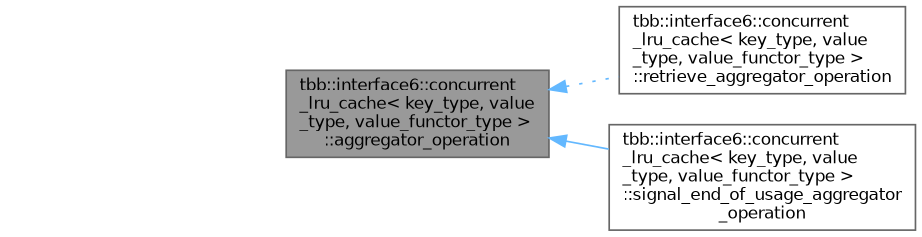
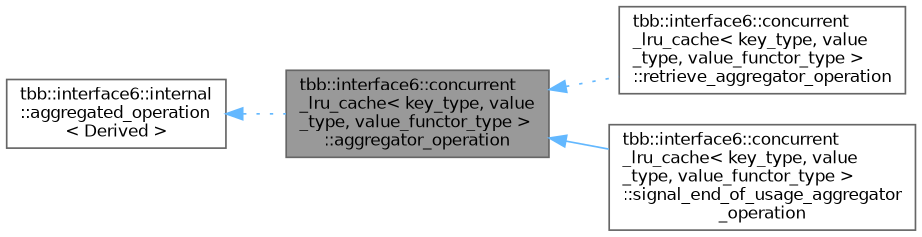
node "tbb::interface6::internal ::aggregated_operation < Derived >": added
